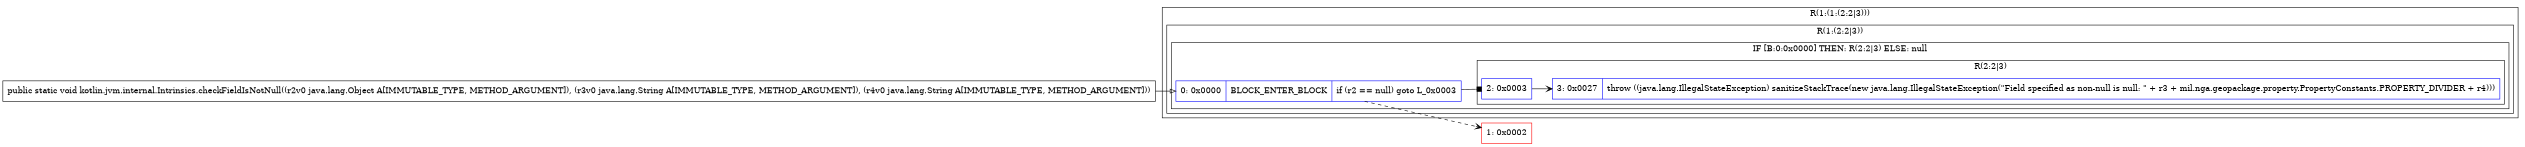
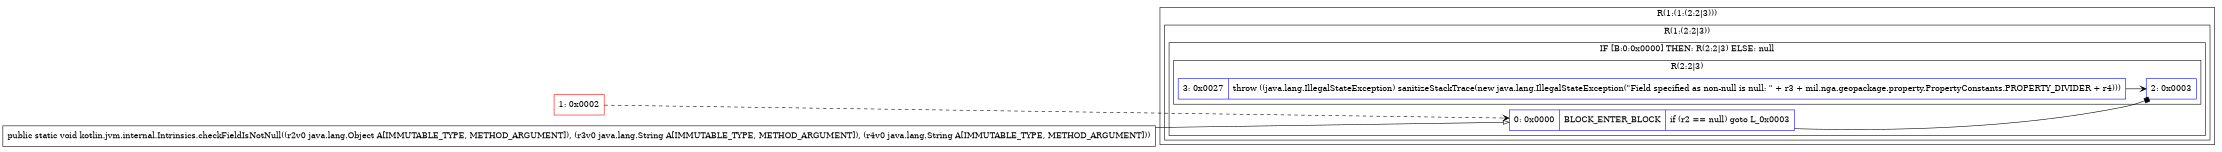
edge "2: 0x0003" -> "3: 0x0027": reversed
edge "0: 0x0000" -> "1: 0x0002": reversed
